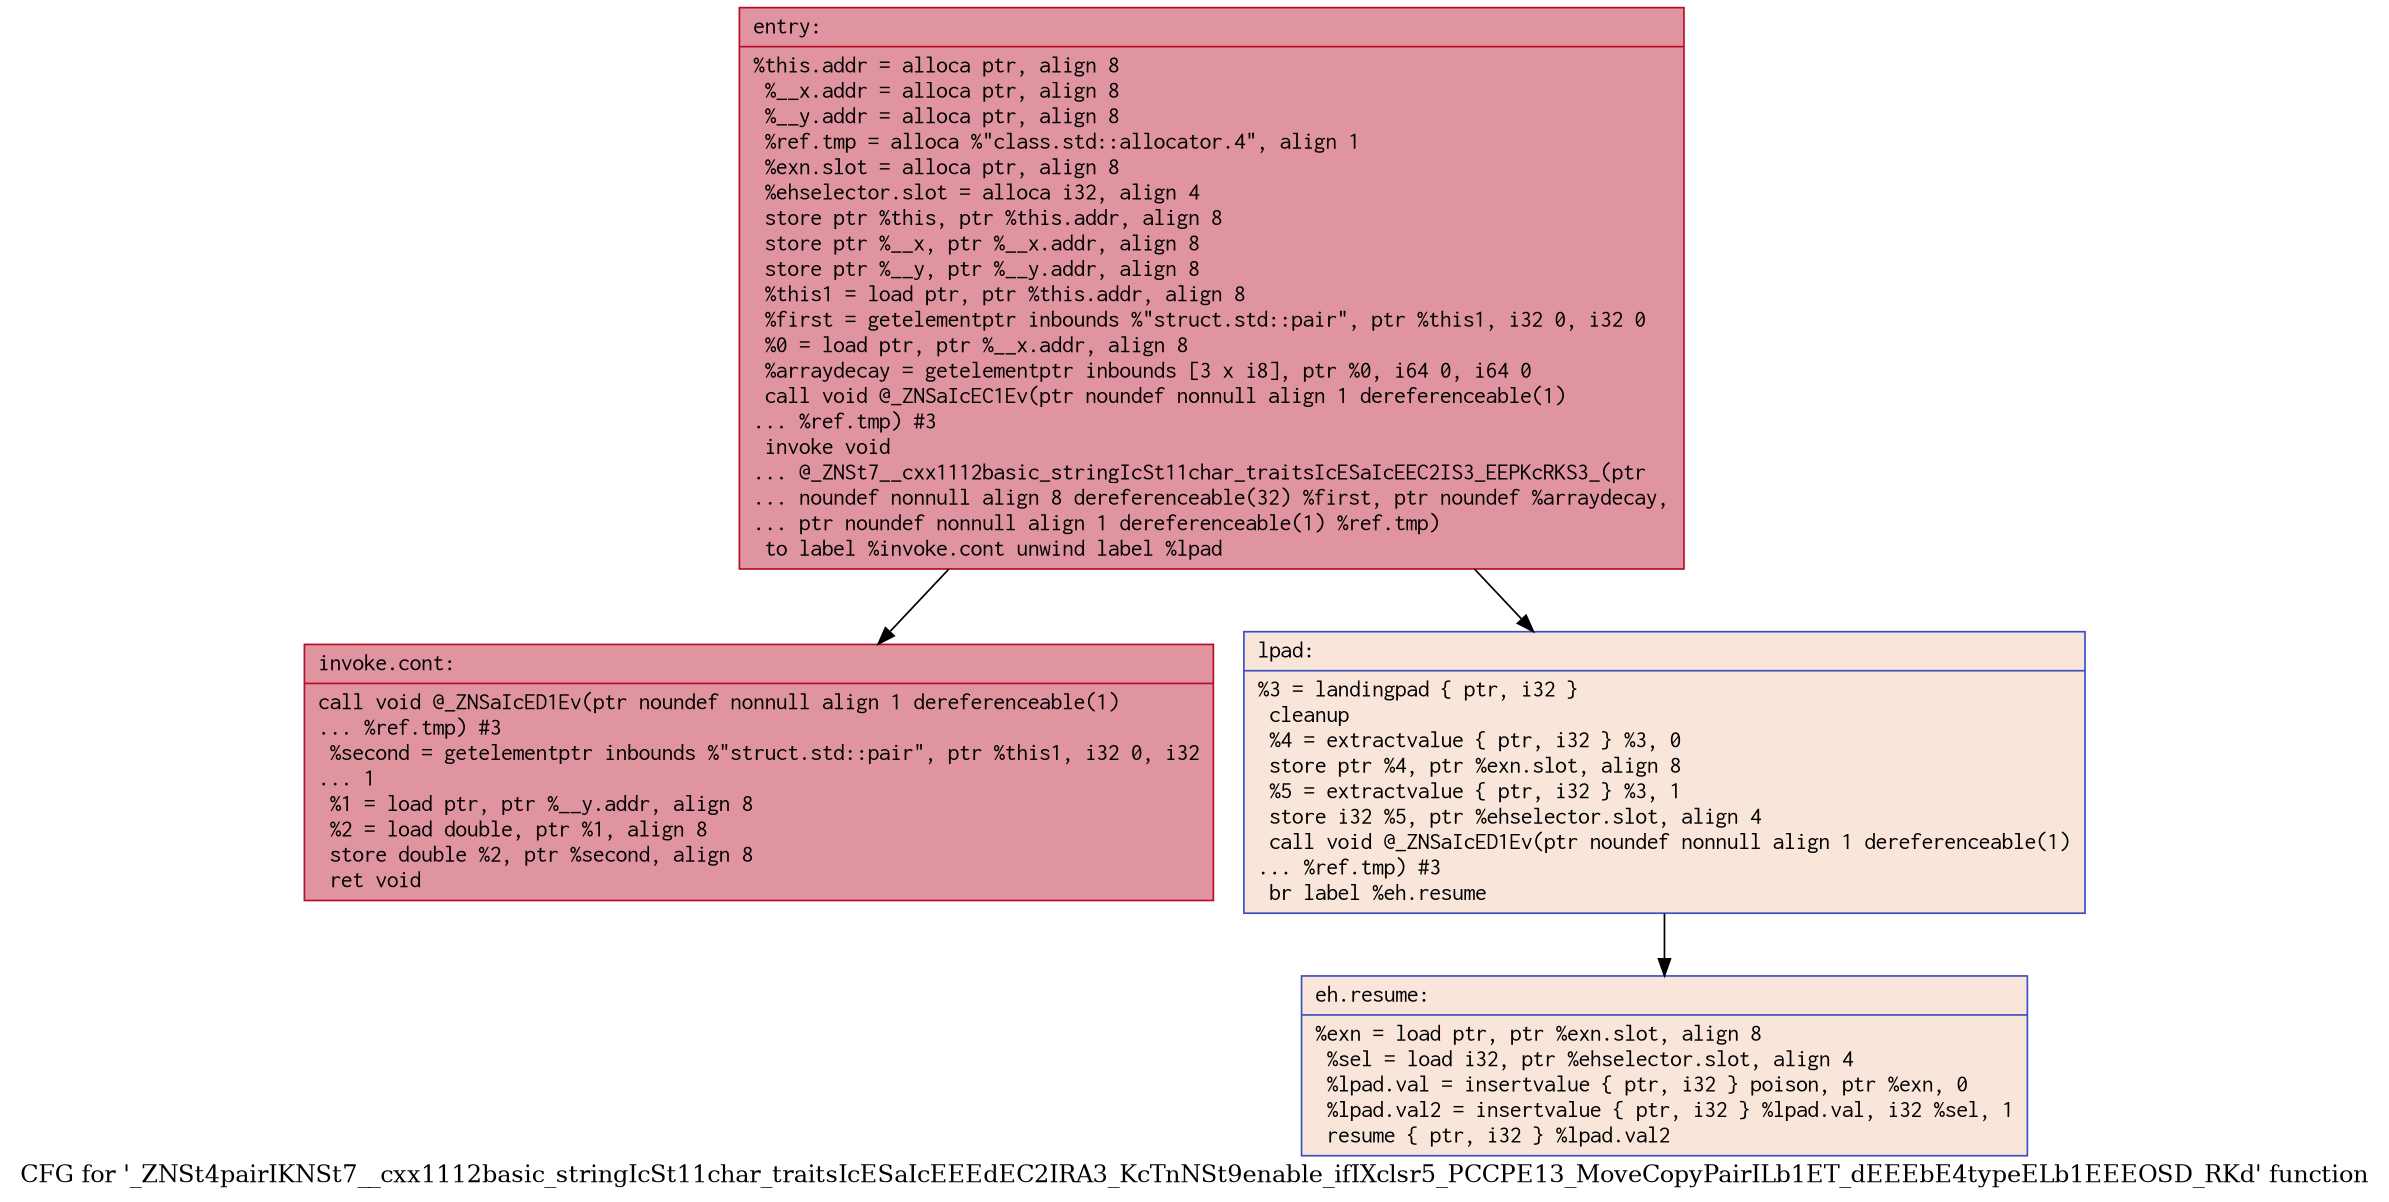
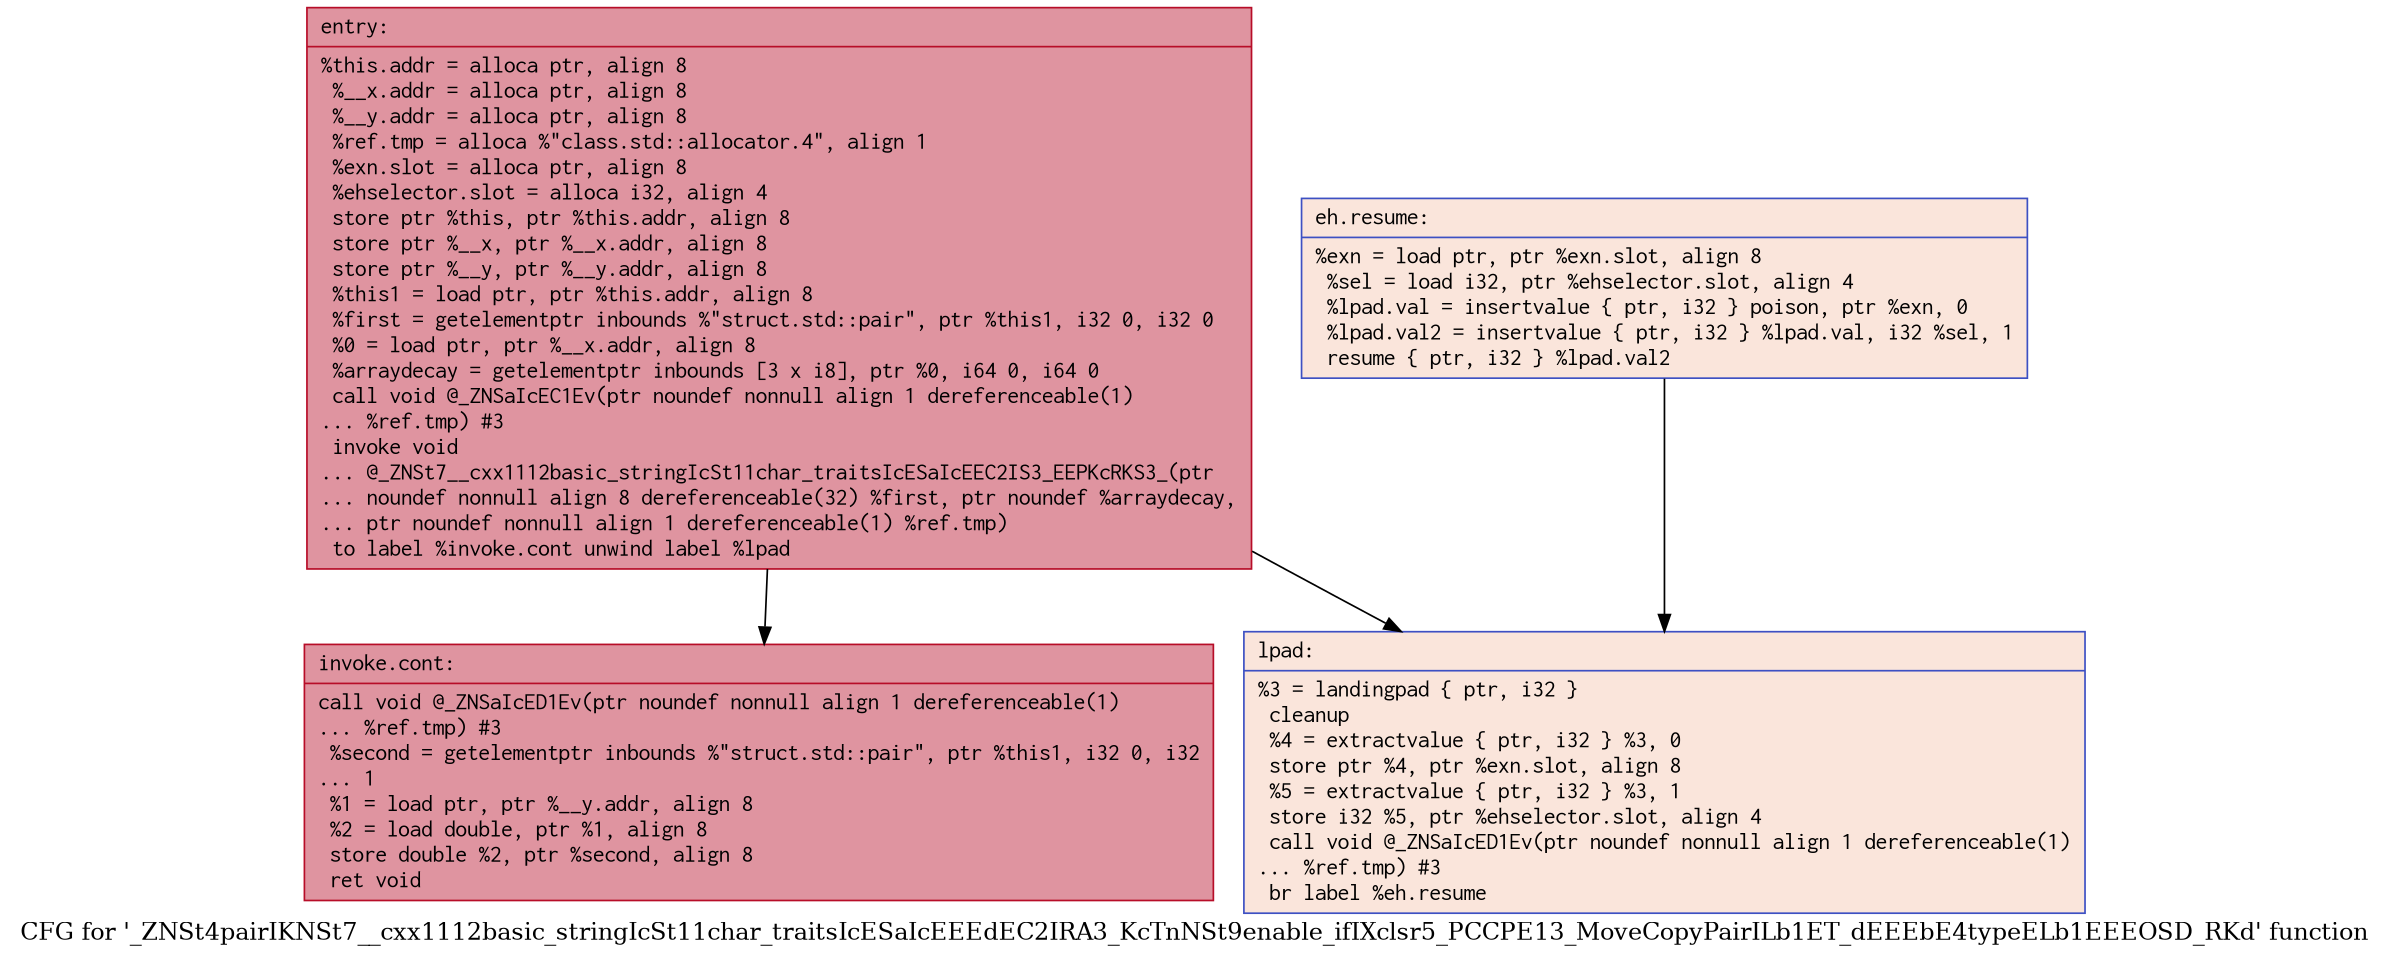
edge "lpad:" -> "eh.resume:": reversed
